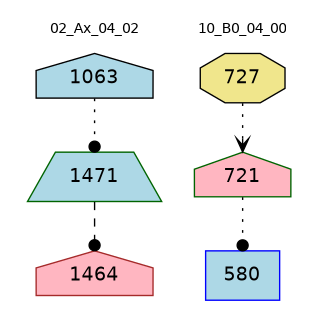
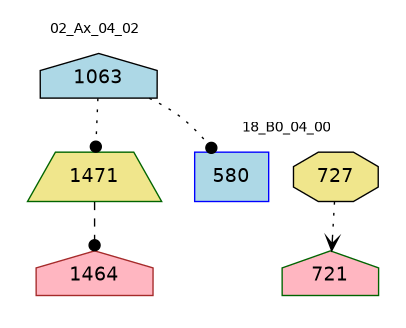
cluster "10_B0_04_00": label "10_B0_04_00" -> "18_B0_04_00"
node "1471": fillcolor lightblue -> khaki
edge "721" -> "580": now "1063" -> "580"
